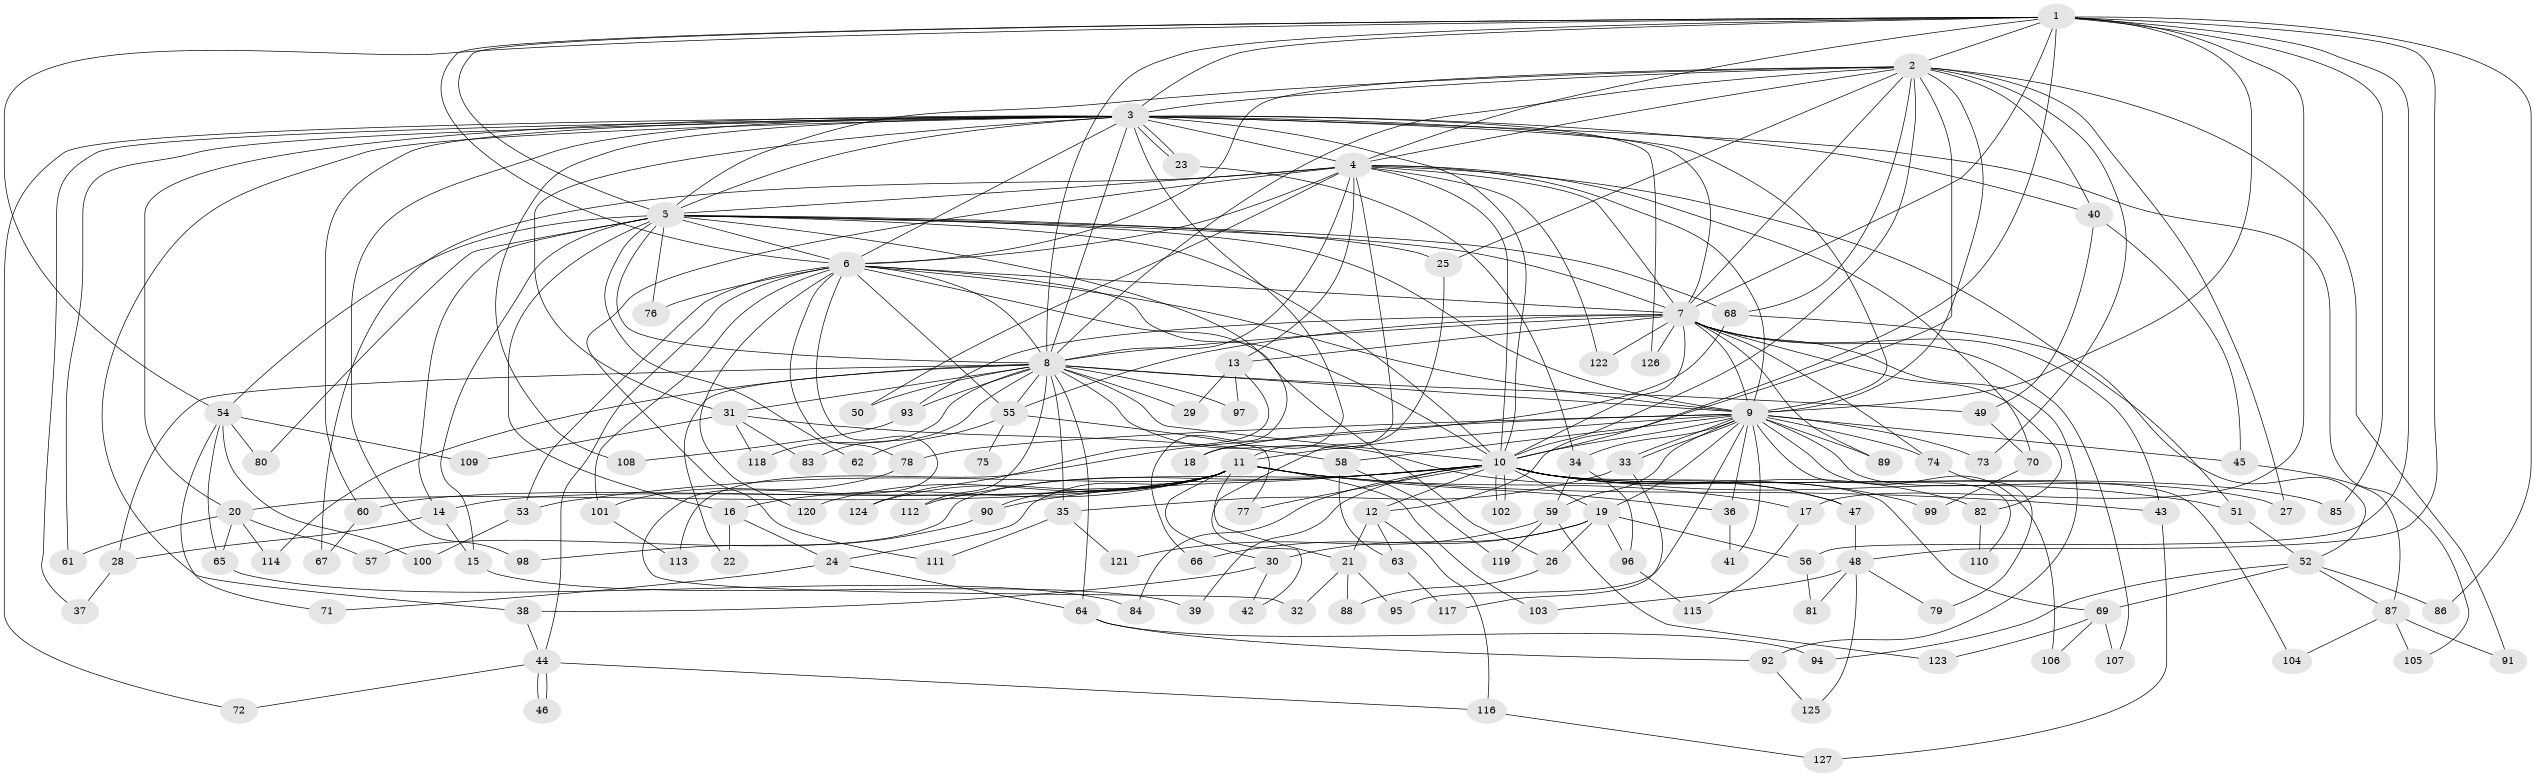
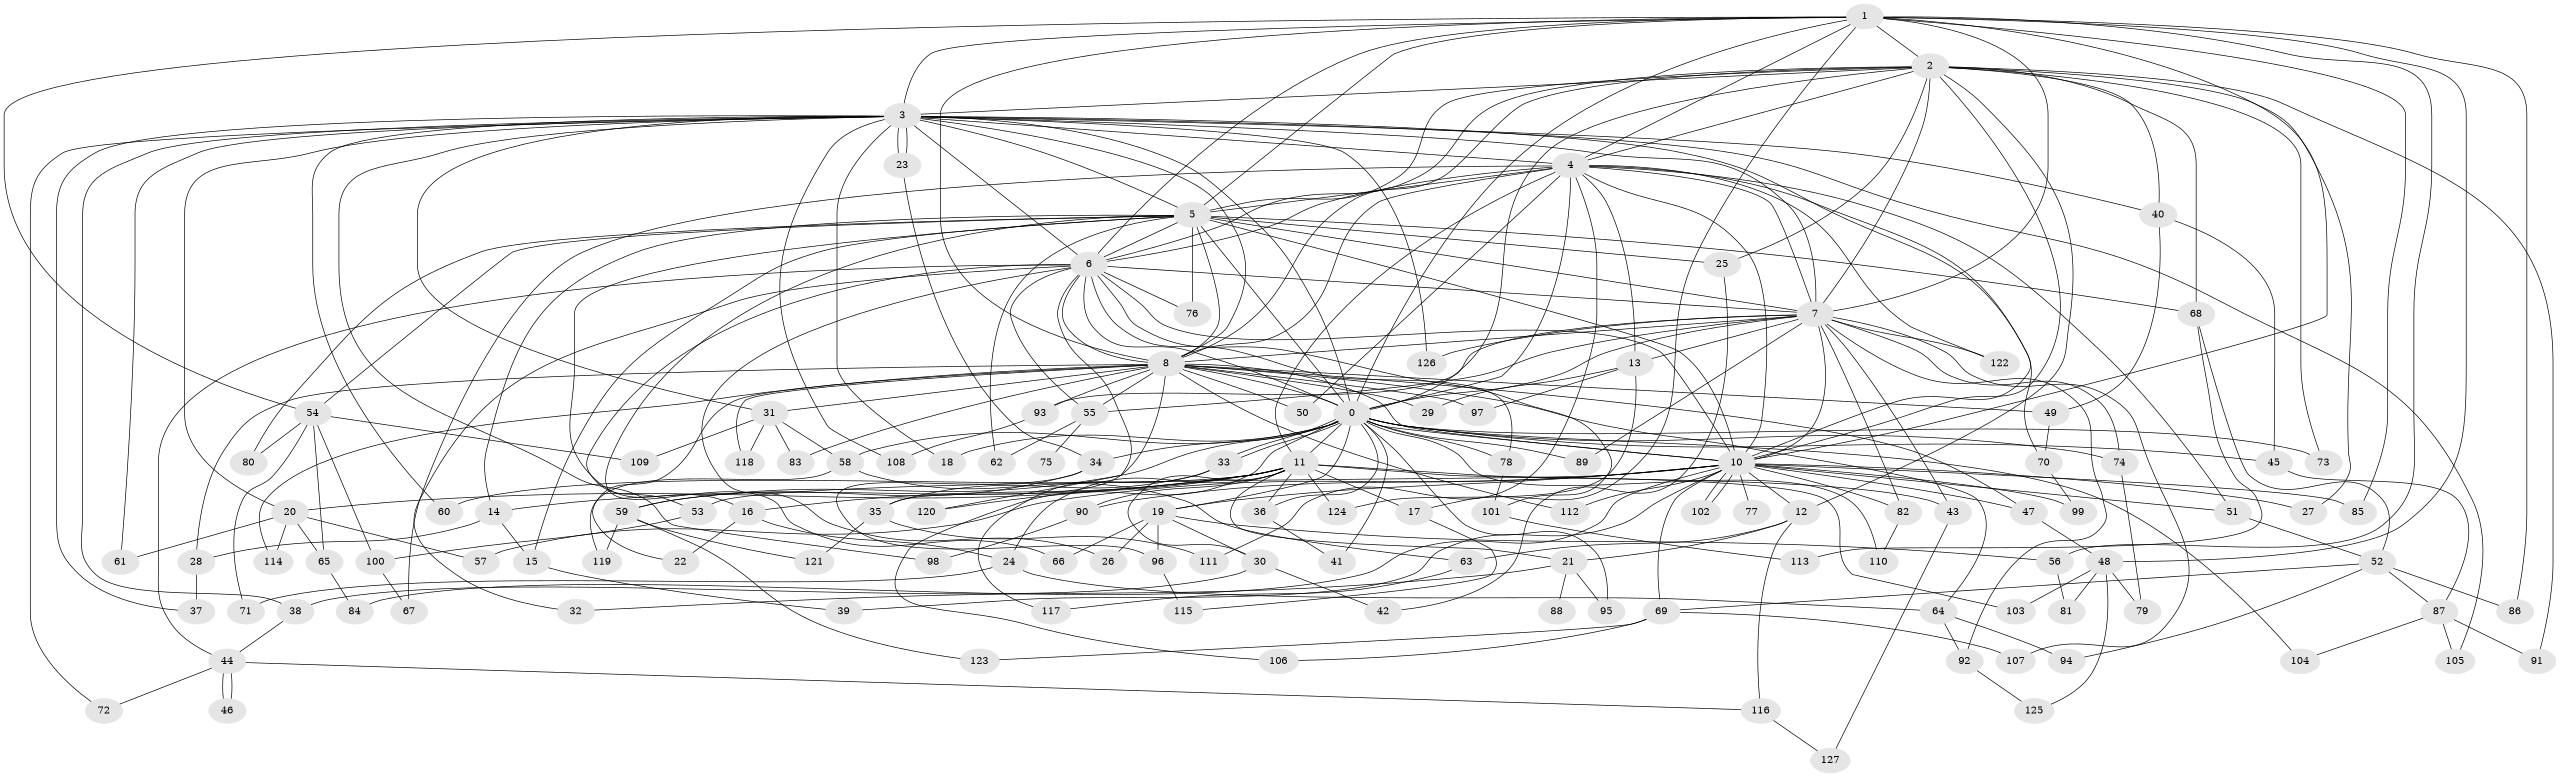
node "9": label "9" -> "0"
edge "55" -- "77": removed
edge "60" -- "67": now "100" -- "67"
edge "26" -- "88": removed
